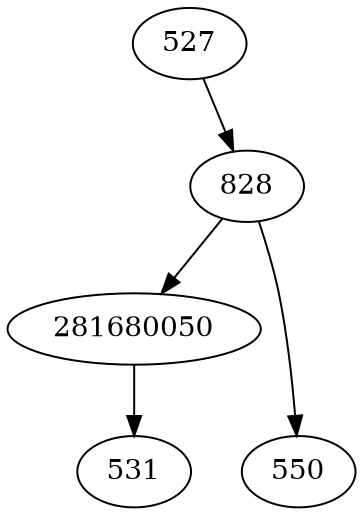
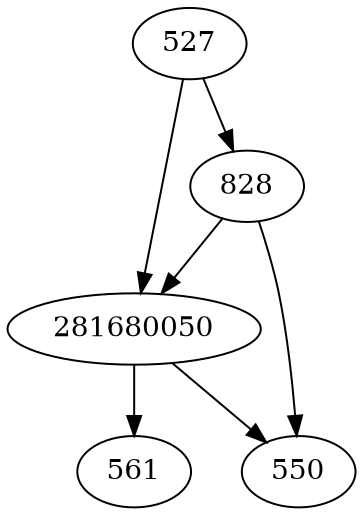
edge "527" -> "281680050": added
edge "281680050" -> "550": added
node "531": label "531" -> "561"
